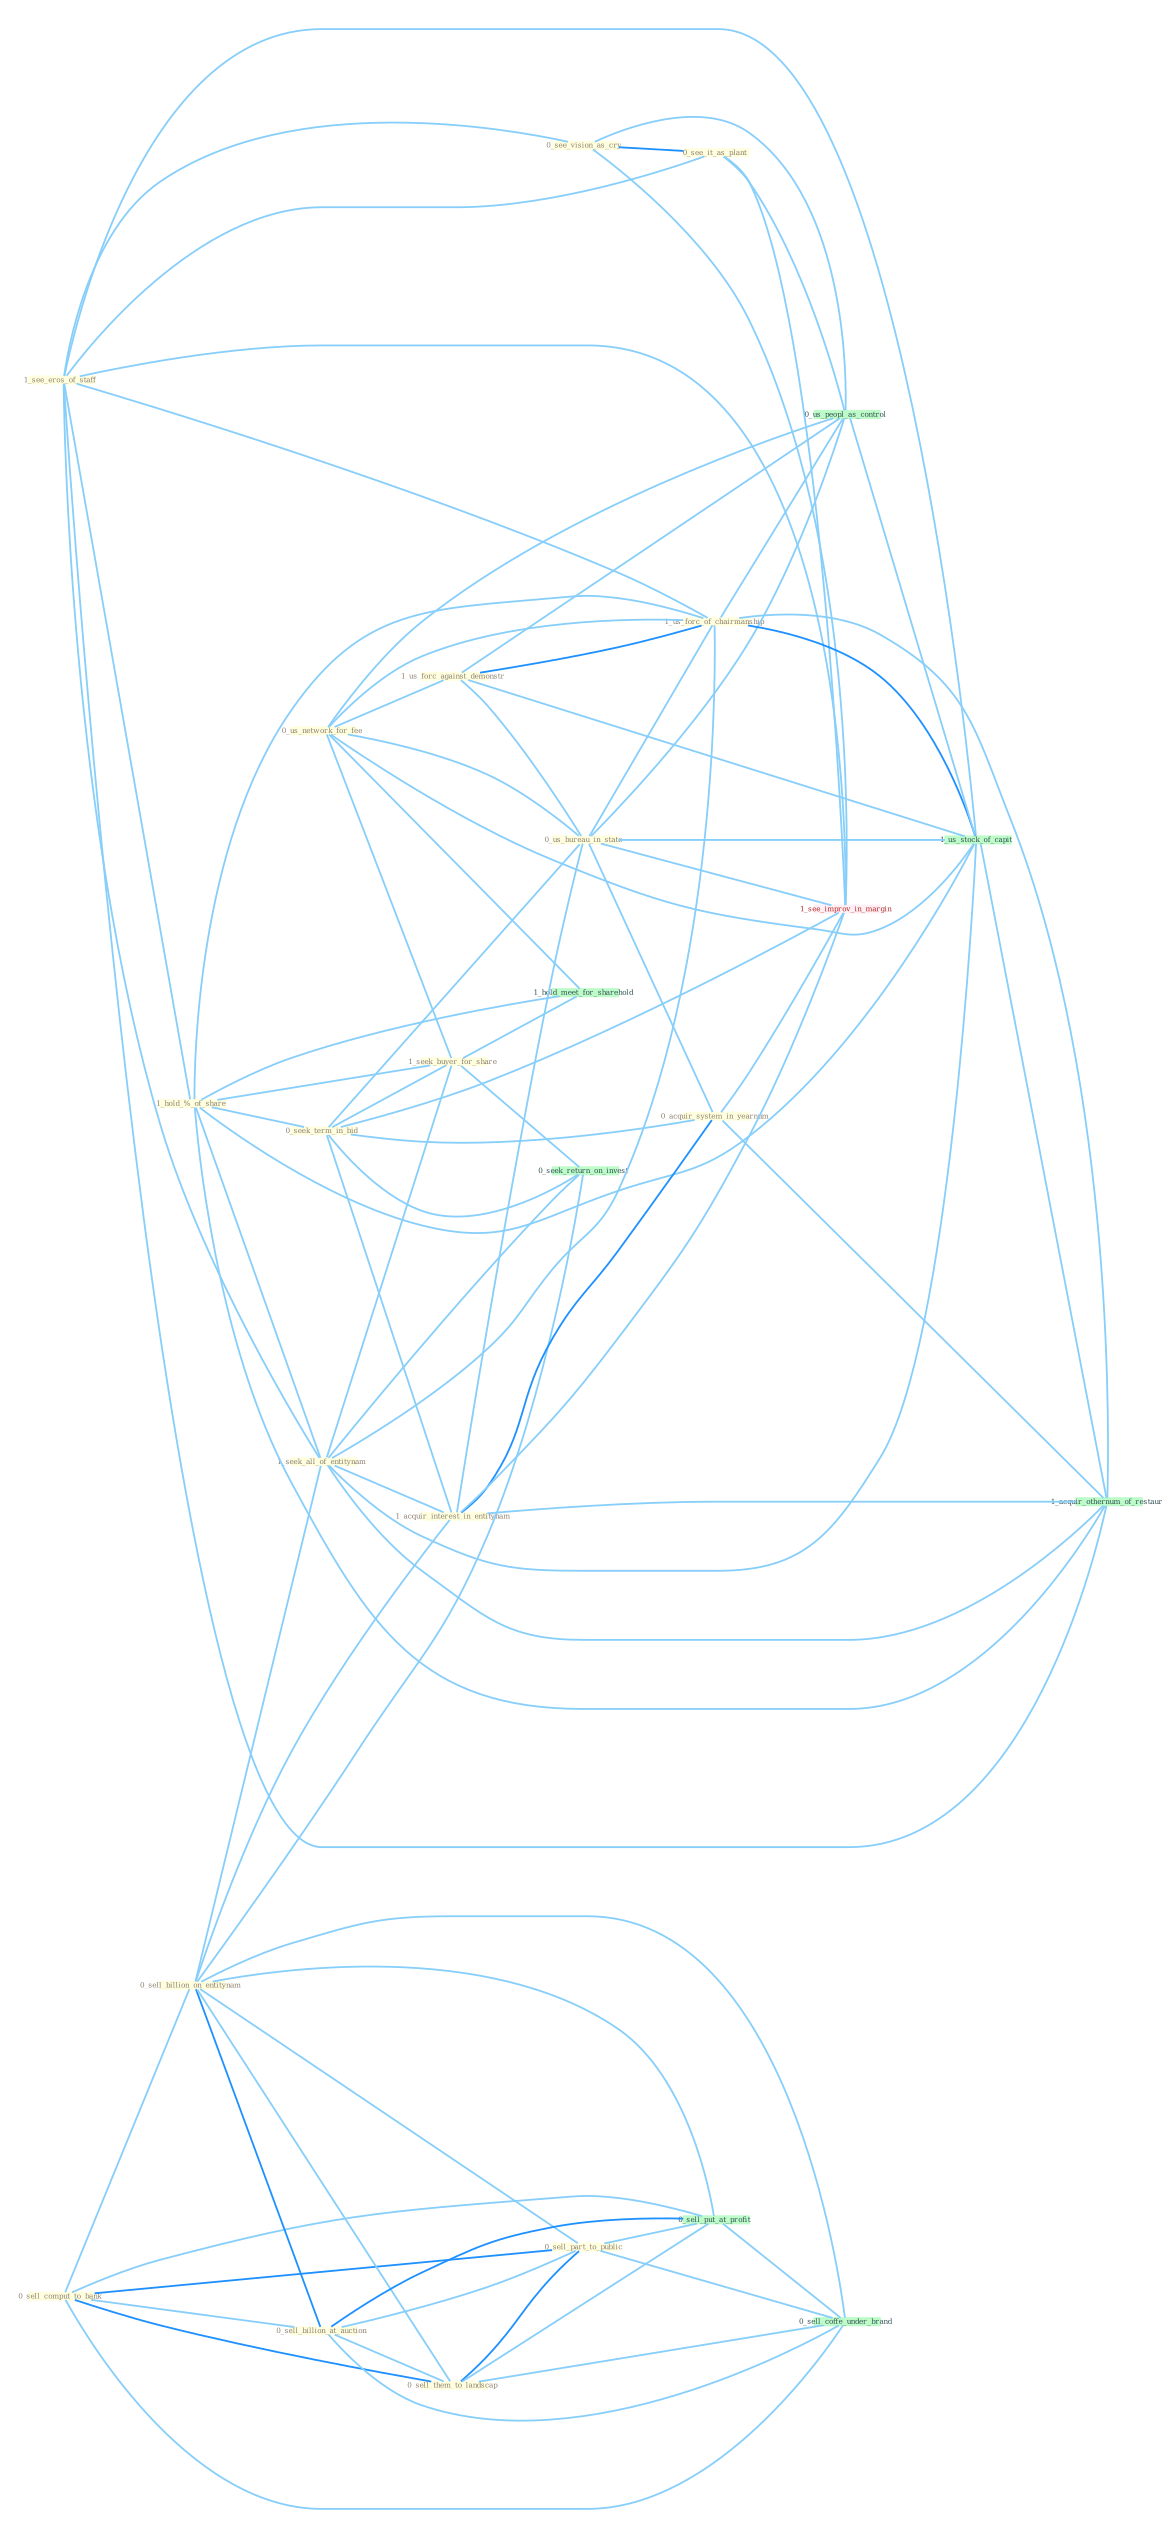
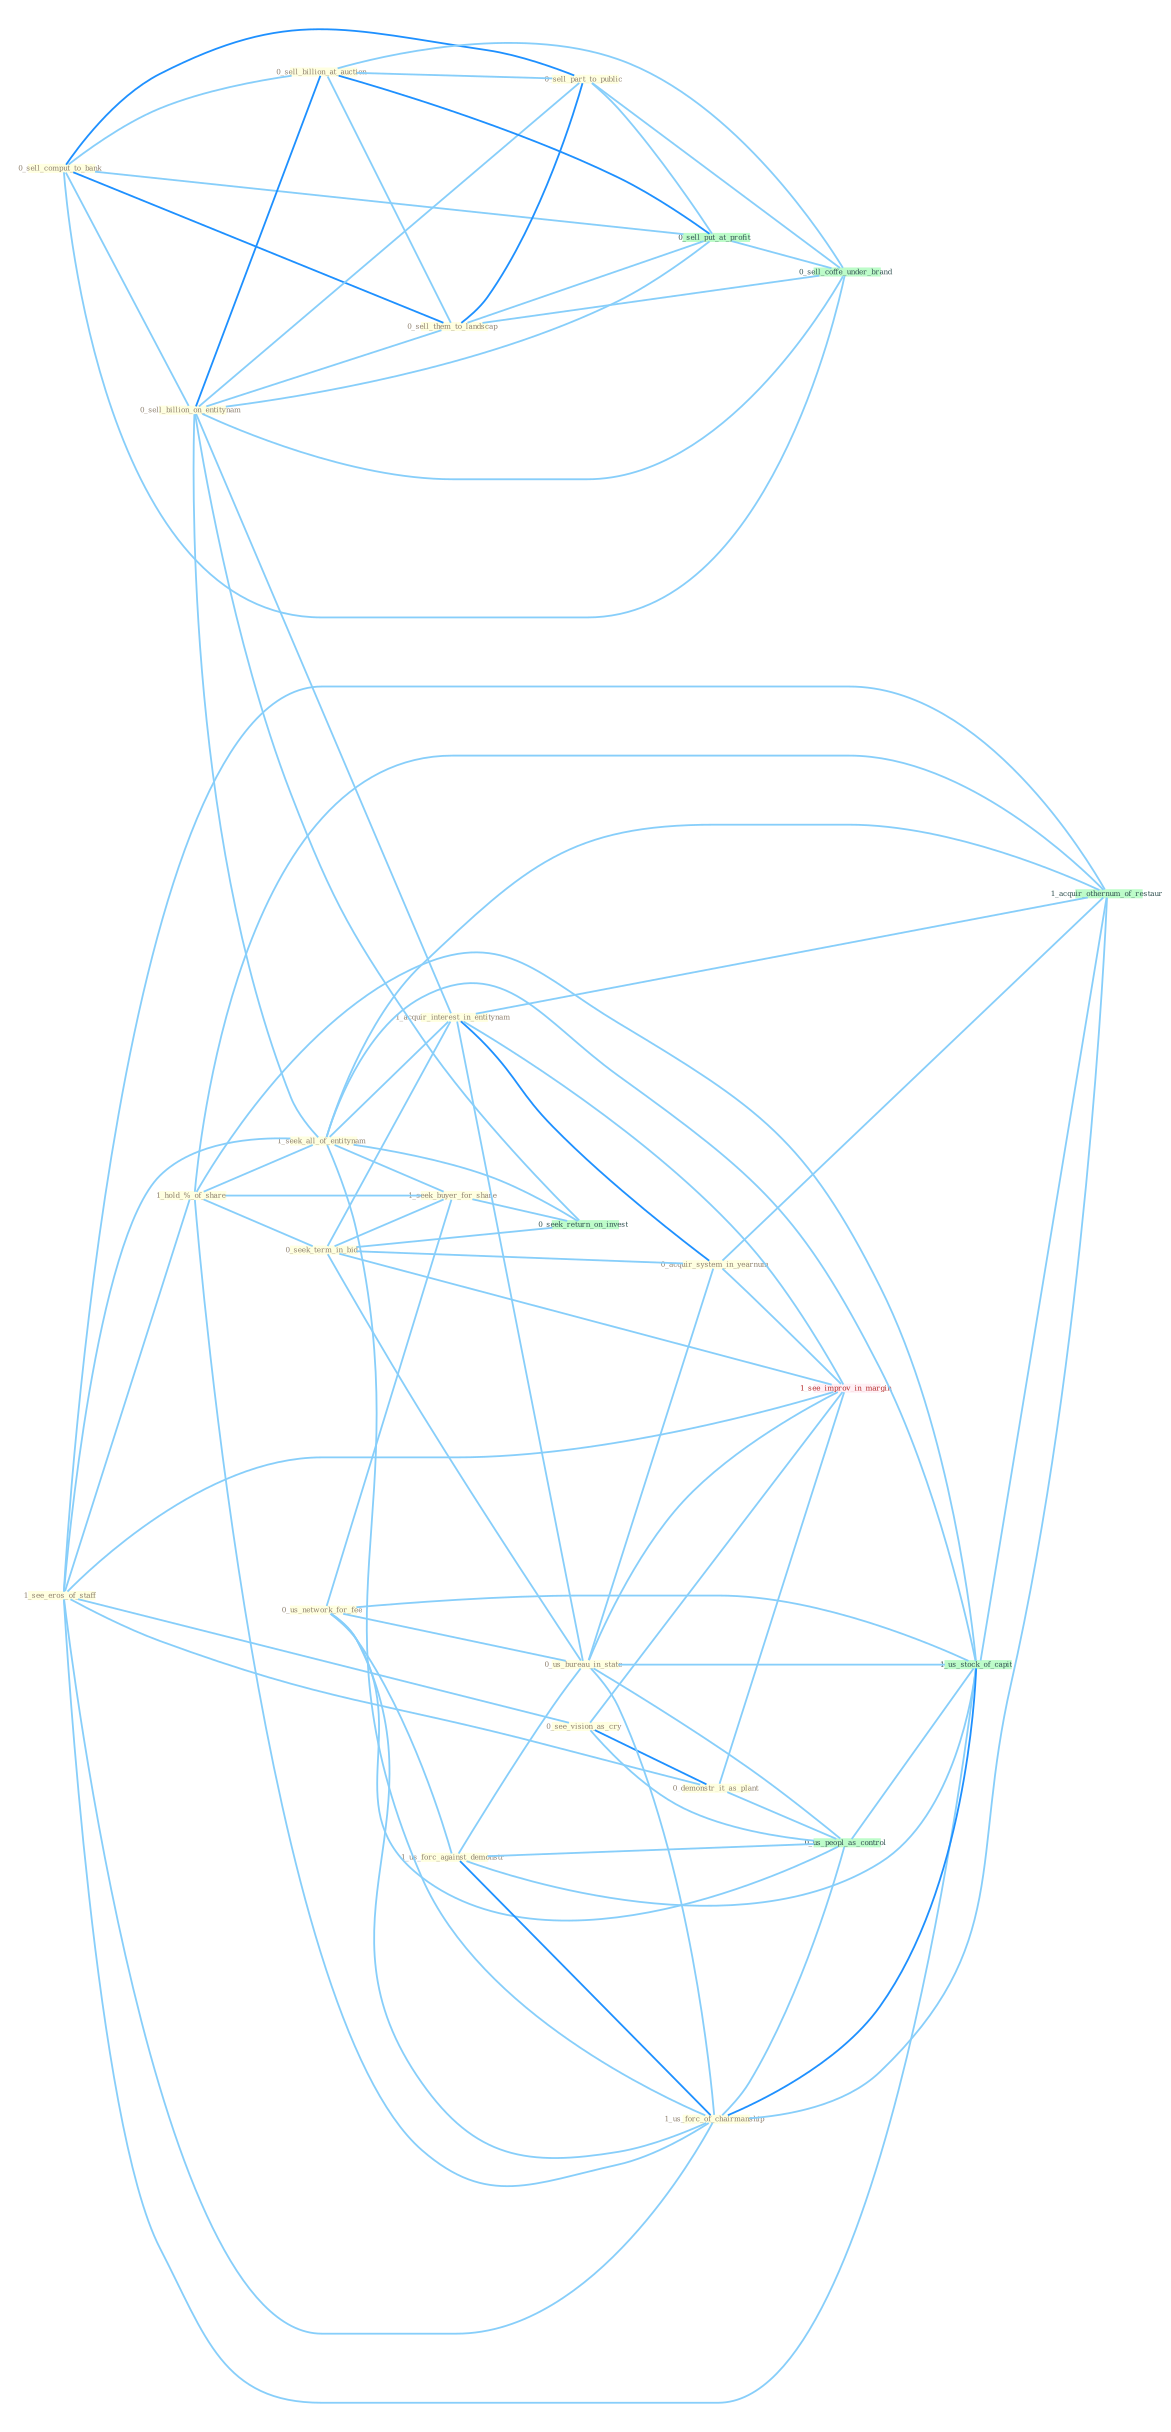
node "0_see_it_as_plant": label "0_see_it_as_plant" -> "0_demonstr_it_as_plant"
node "1_hold_meet_for_sharehold": removed
